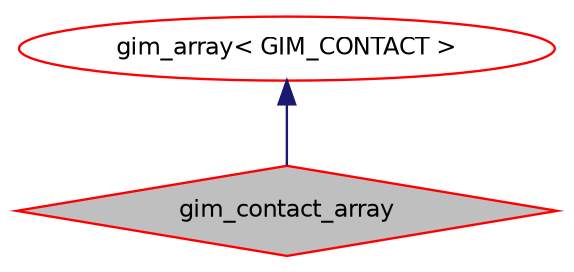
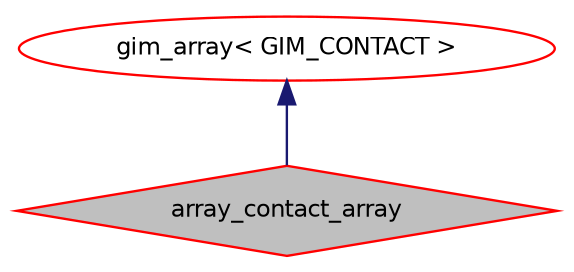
node "gim_contact_array": label "gim_contact_array" -> "array_contact_array"
